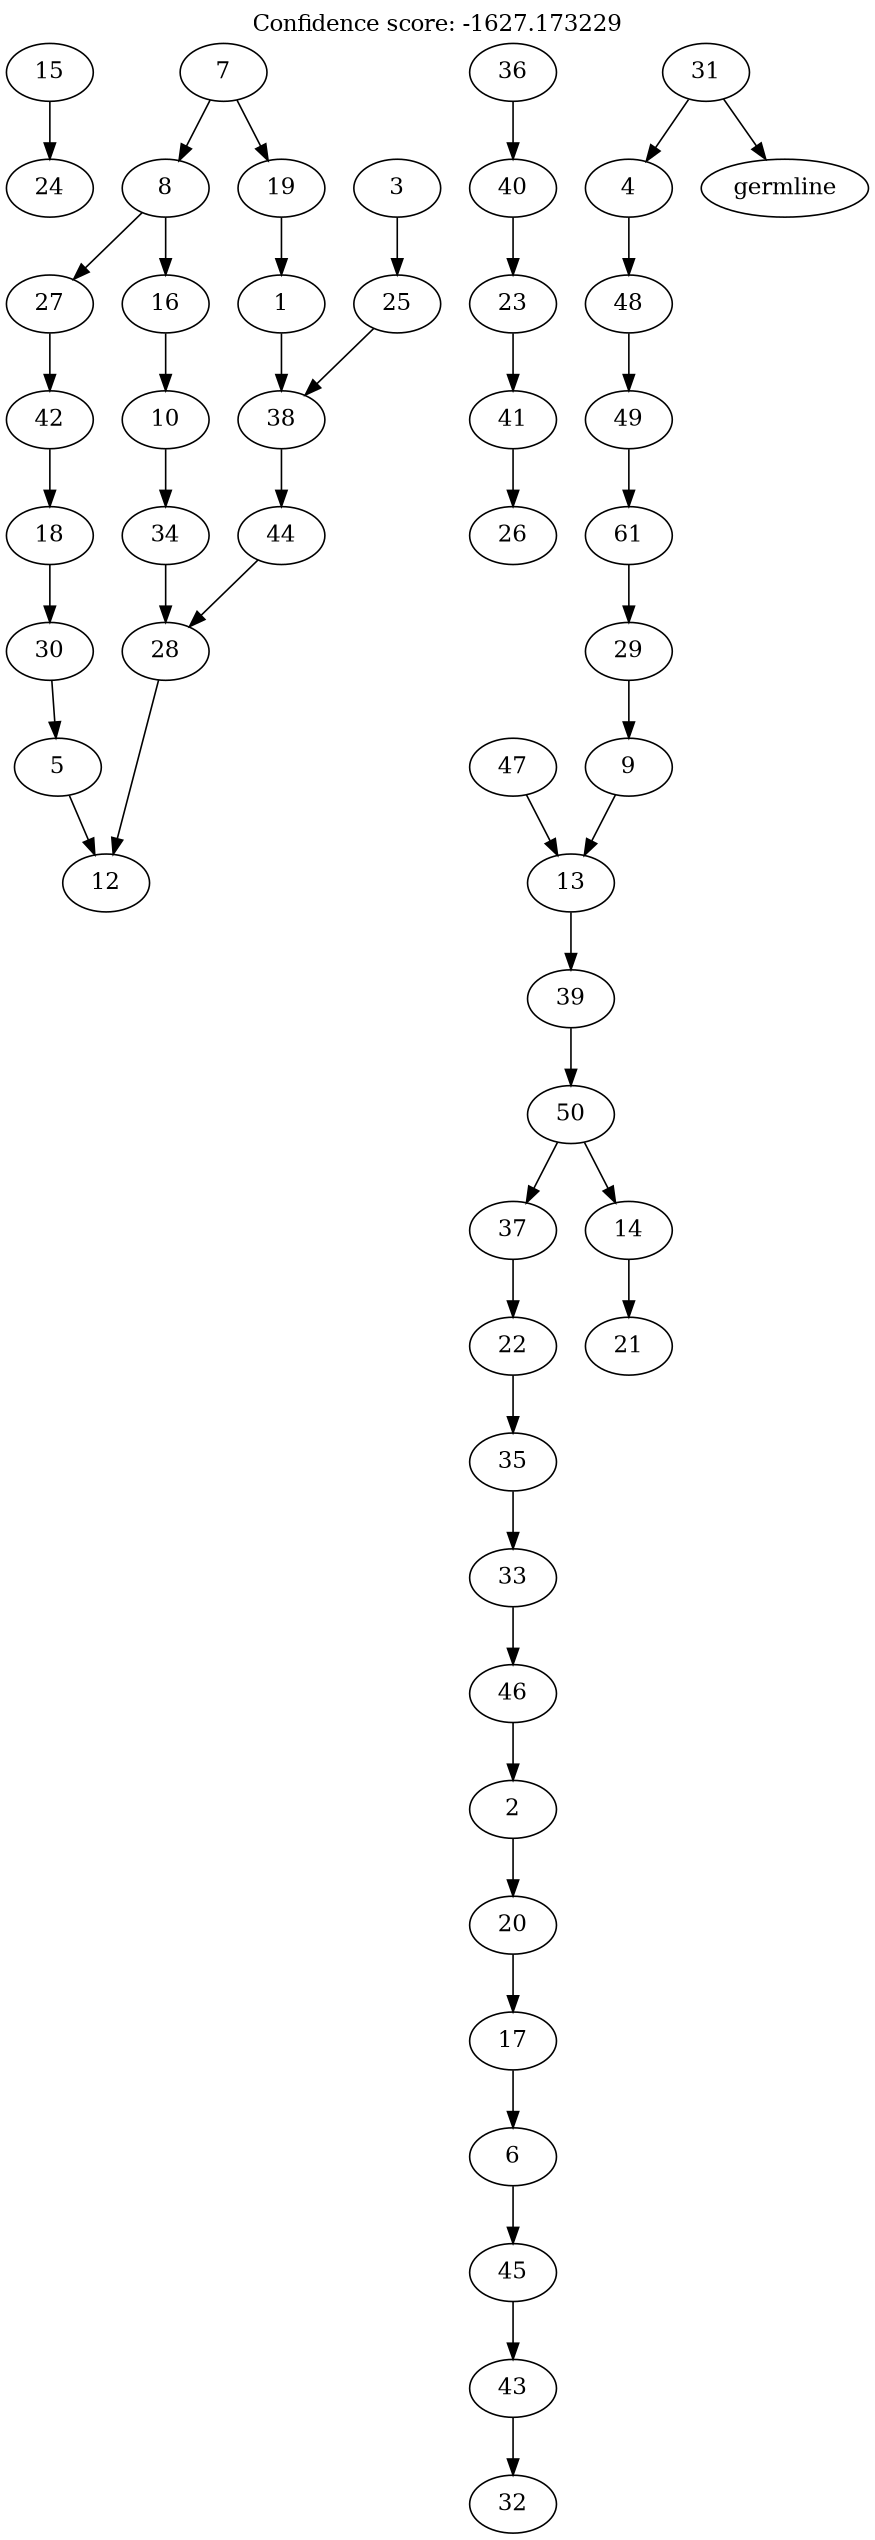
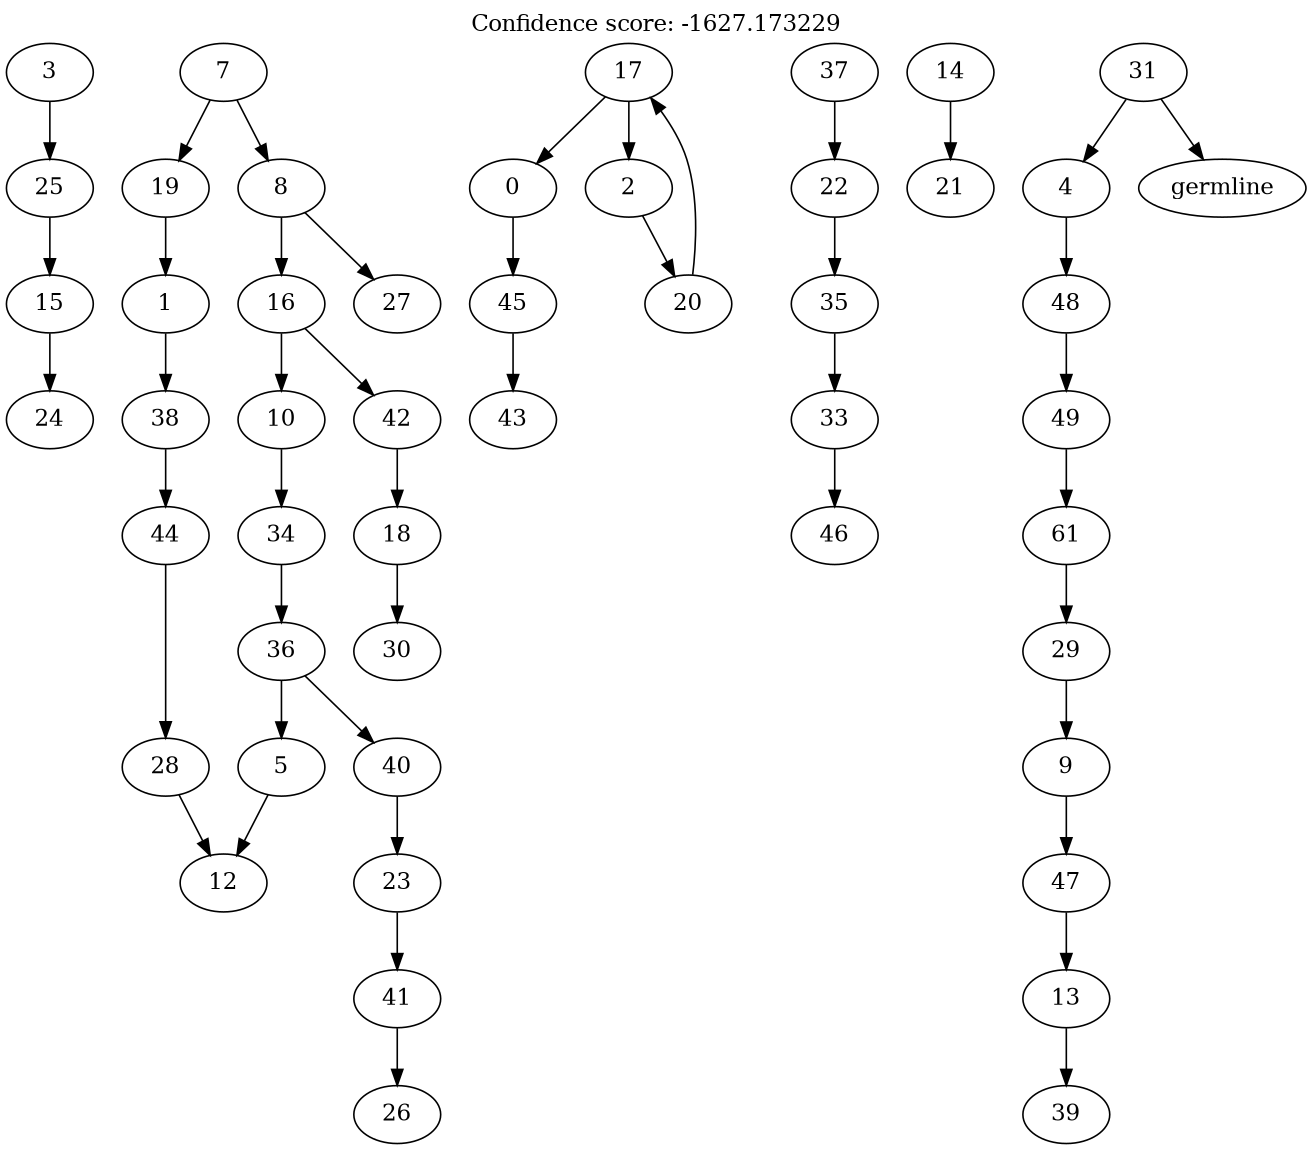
edge "27" -> "42": now "16" -> "42"
edge "25" -> "38": now "25" -> "15"
edge "34" -> "28": now "34" -> "36"
edge "30" -> "5": now "36" -> "5"
edge "9" -> "13": now "9" -> "47"
node "50": removed
edge "46" -> "2": now "17" -> "2"
node "6": label "6" -> "0"
node "32": removed
